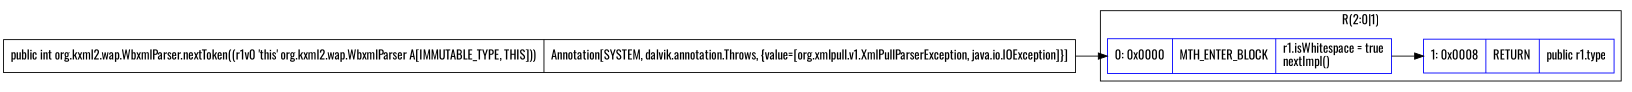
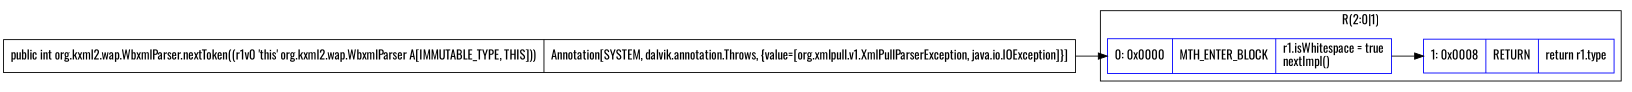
node "1: 0x0008": text "public r1.type" -> "return r1.type"
